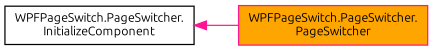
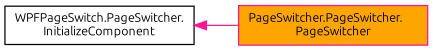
node "WPFPageSwitch.PageSwitcher. PageSwitcher": label "WPFPageSwitch.PageSwitcher. PageSwitcher" -> "PageSwitcher.PageSwitcher. PageSwitcher"
